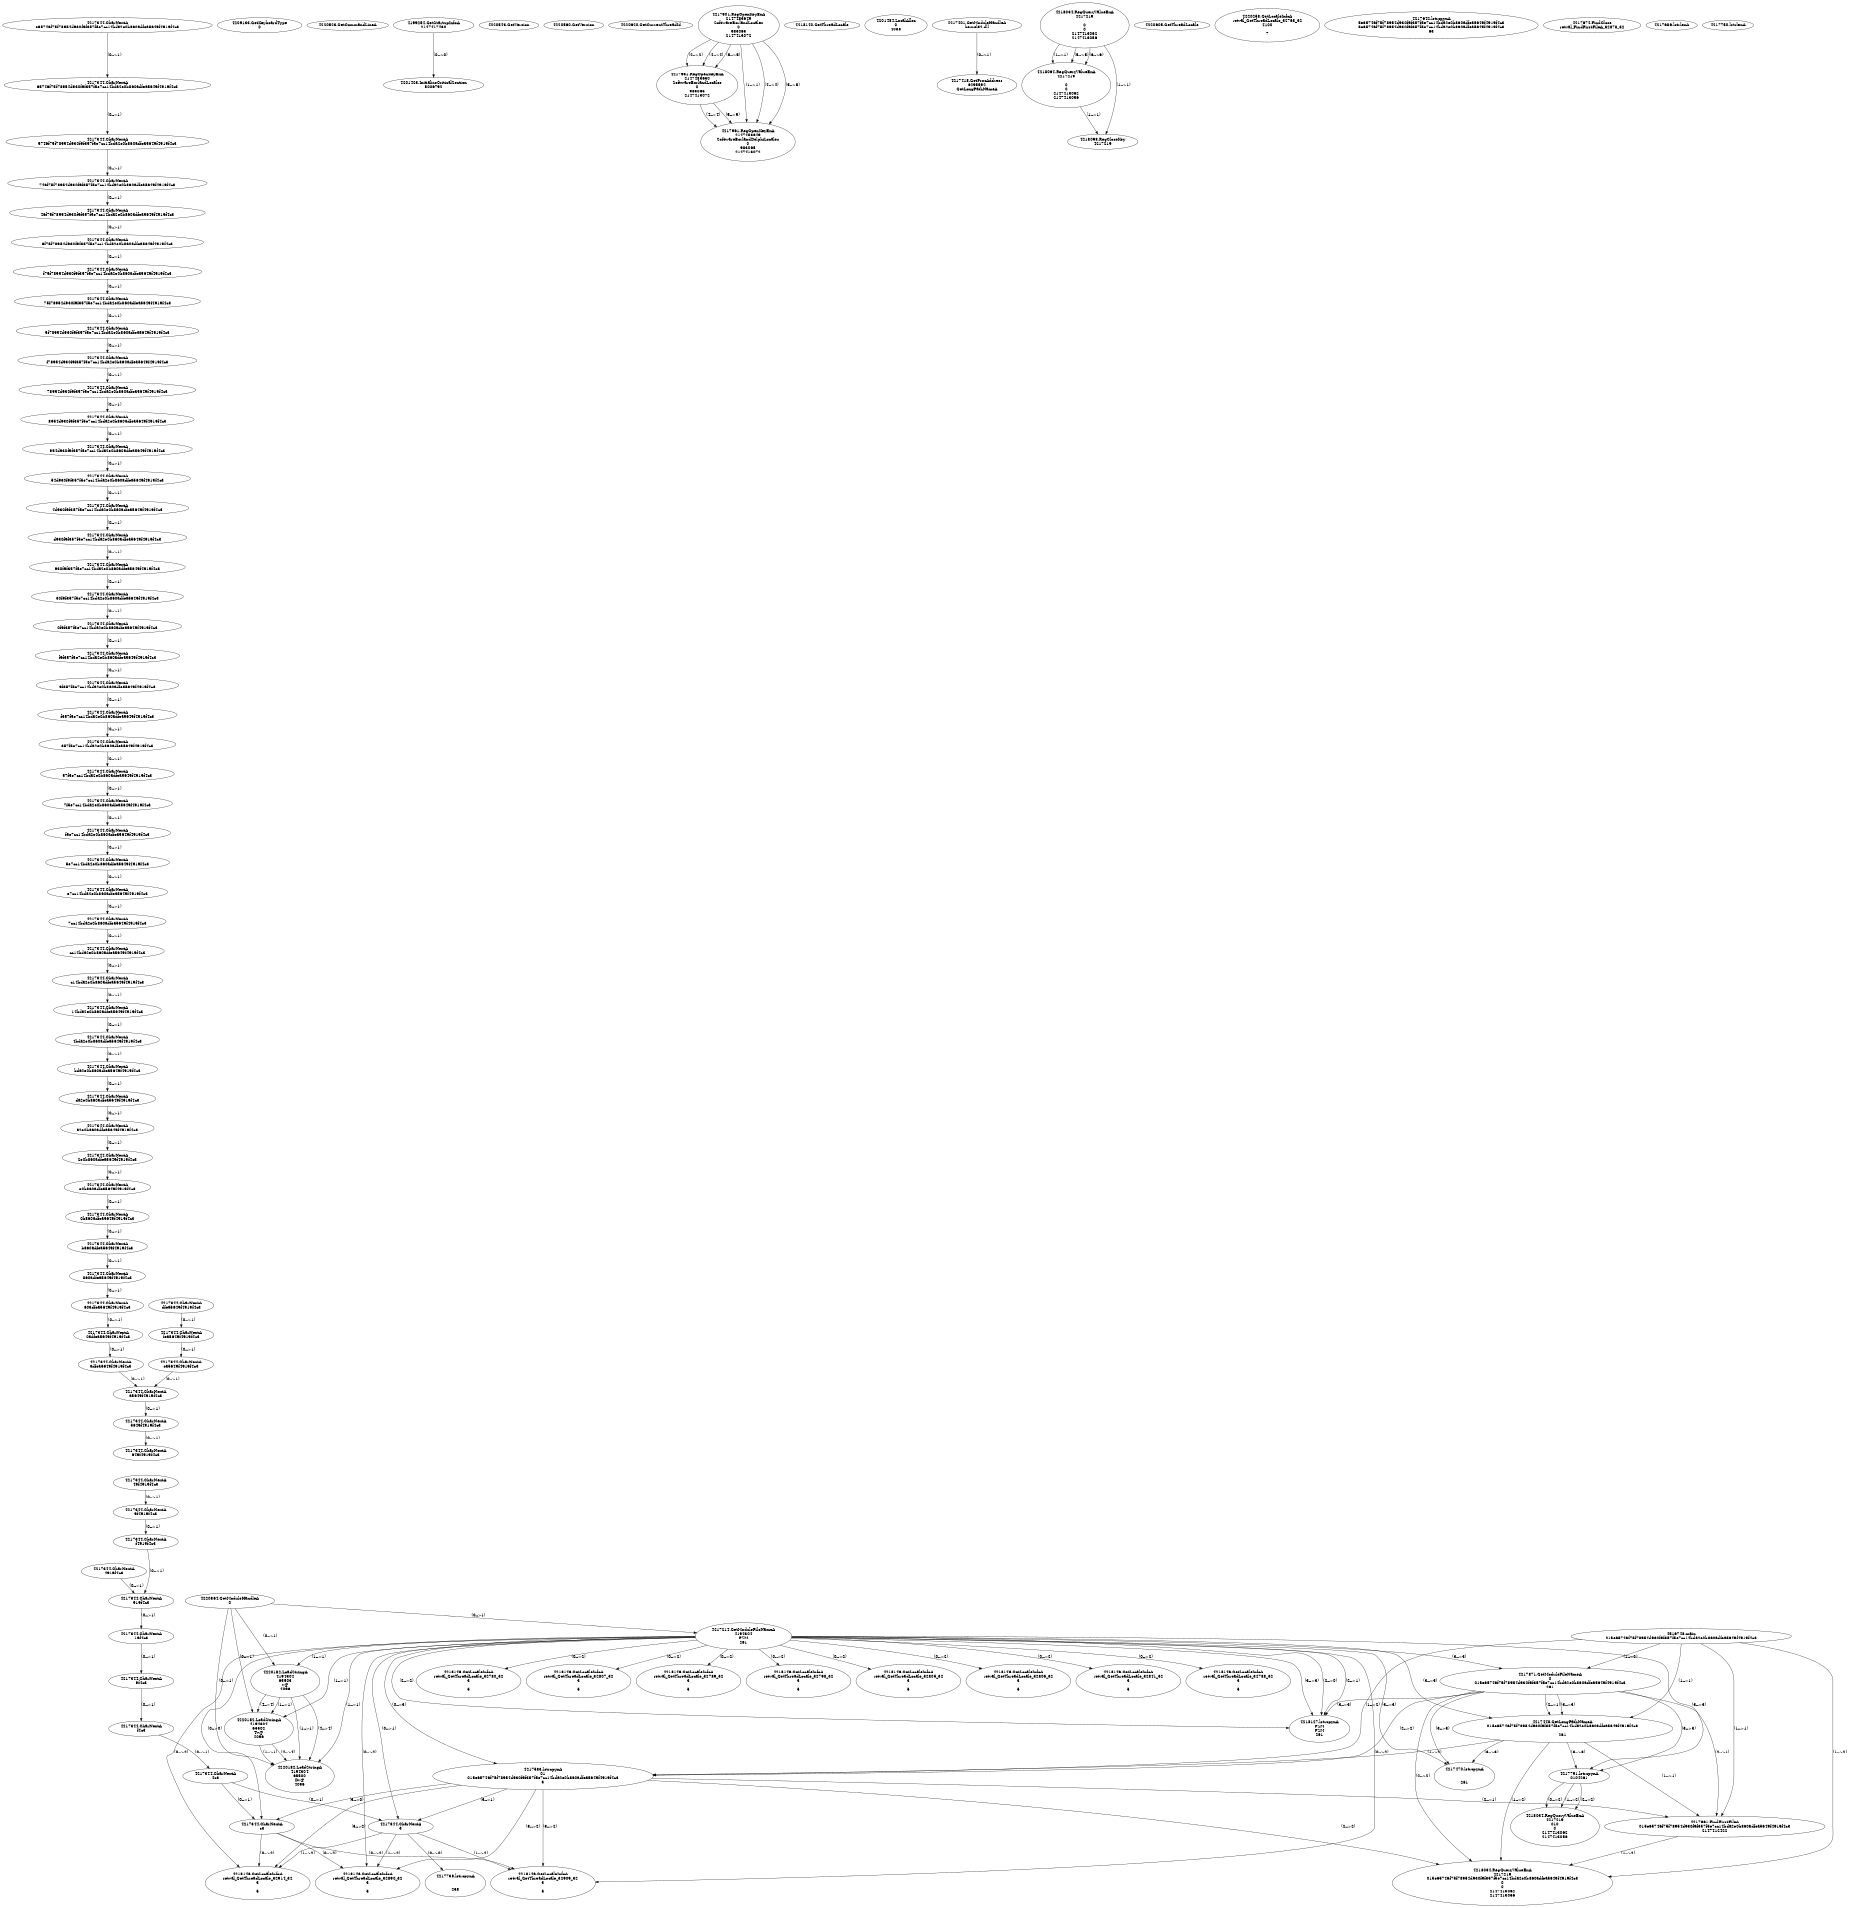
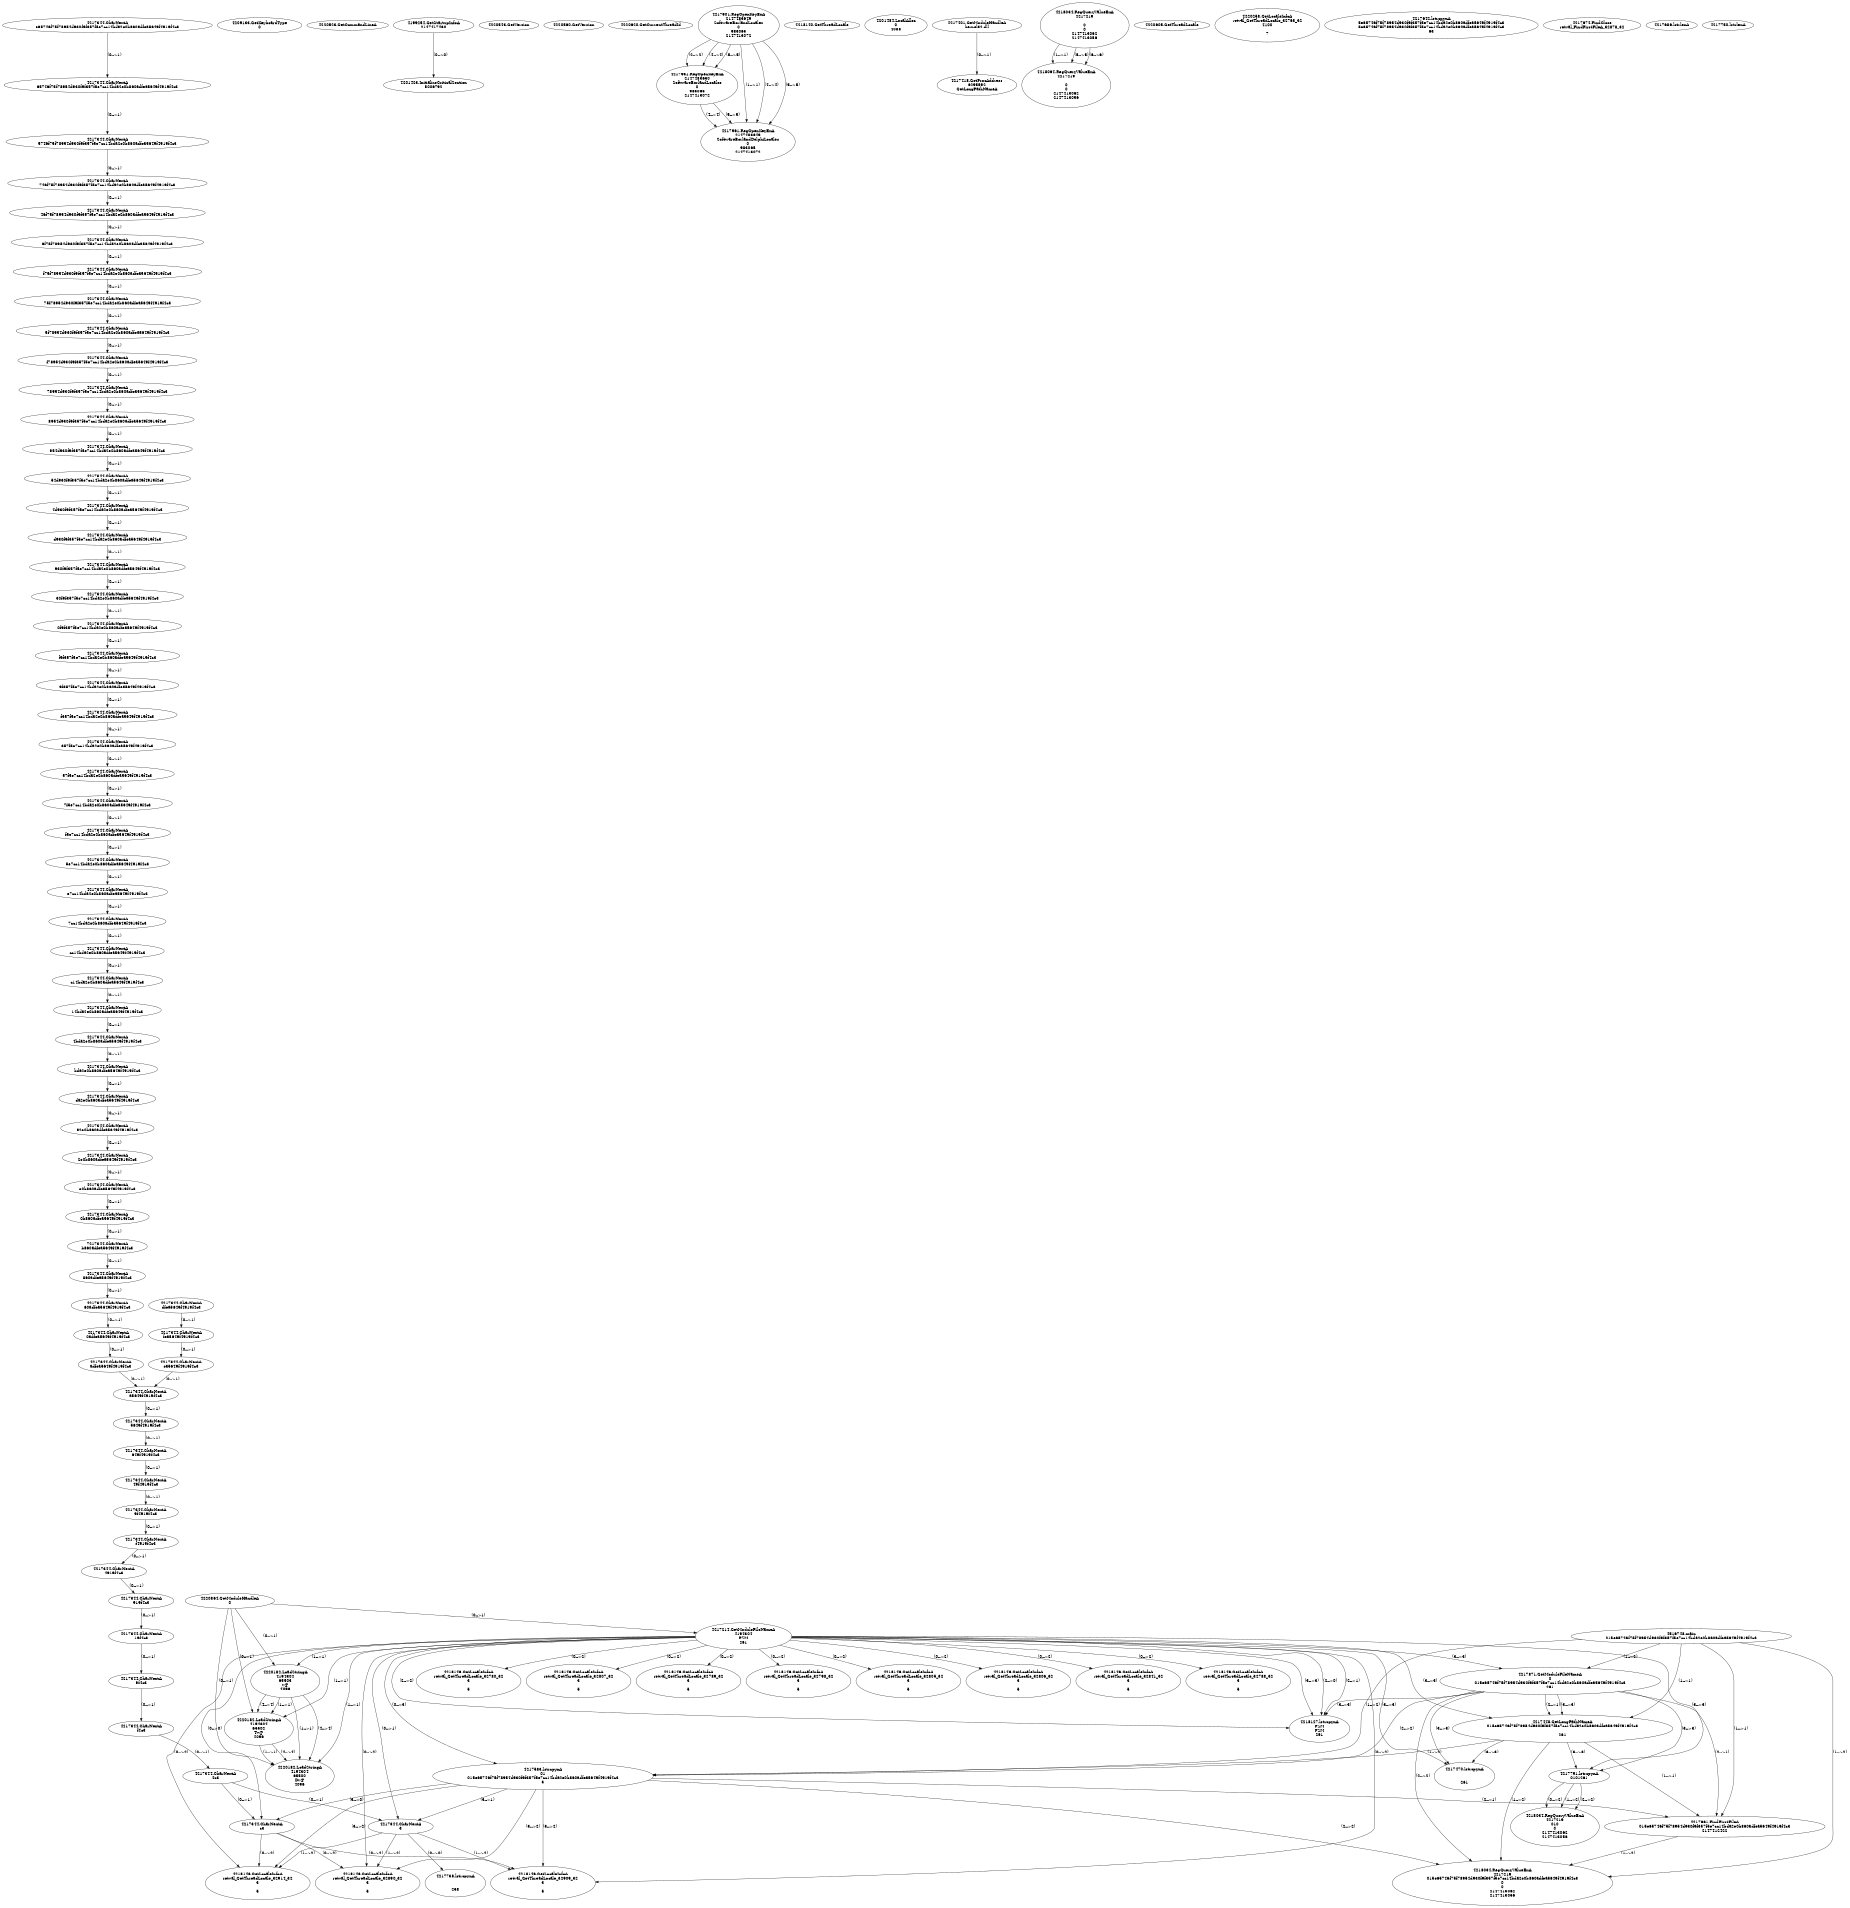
node "4218098.RegCloseKey 4217219": removed
node "4217344.CharNextA b860adfea5649f4919f4c3": label "4217344.CharNextA b860adfea5649f4919f4c3" -> "7217344.CharNextA b860adfea5649f4919f4c3"
edge "4217344.CharNextA 649f4919f4c3" -> "4217344.CharNextA 49f4919f4c3": added, label "(0-->1)"
edge "4217344.CharNextA f4919f4c3" -> "4217344.CharNextA 919f4c3": now "4217344.CharNextA f4919f4c3" -> "4217344.CharNextA 4919f4c3"
node "4217791.lstrcpynA 0104261": label "4217791.lstrcpynA 0104261" -> "4217791.lstrcpynA 0101261"
